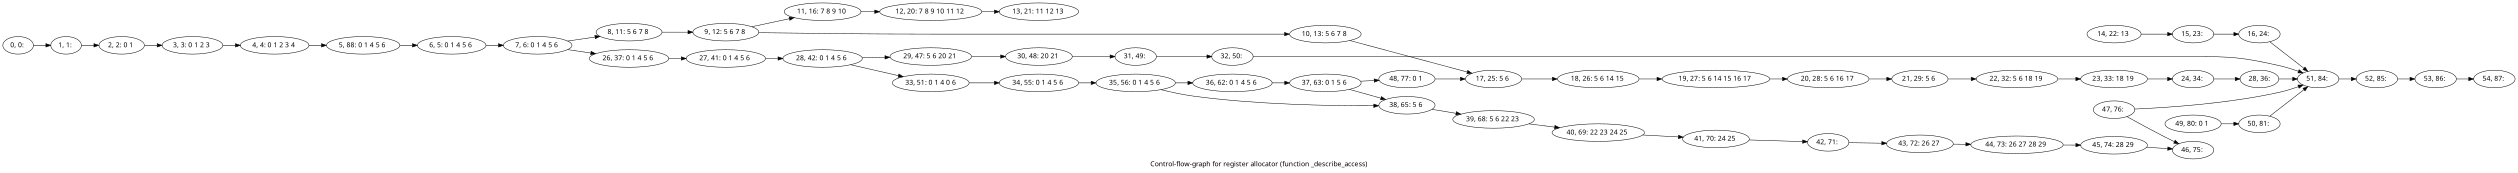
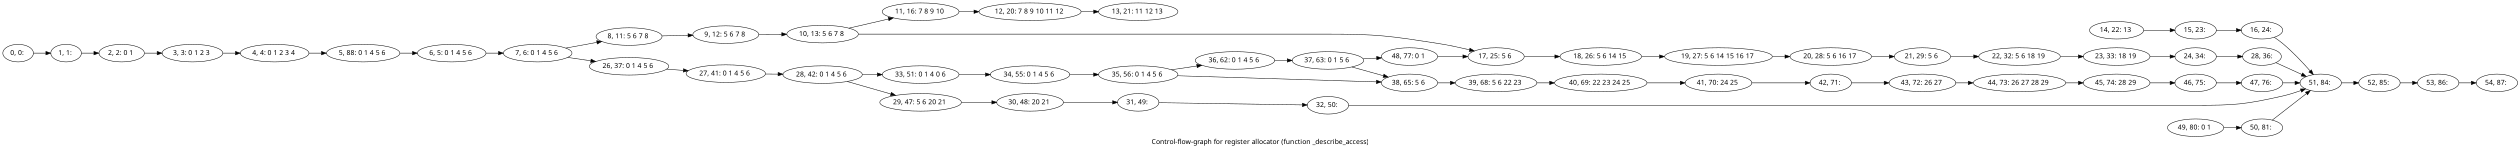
edge "9, 12: 5 6 7 8" -> "11, 16: 7 8 9 10": now "10, 13: 5 6 7 8" -> "11, 16: 7 8 9 10"
edge "47, 76:" -> "46, 75:": reversed
